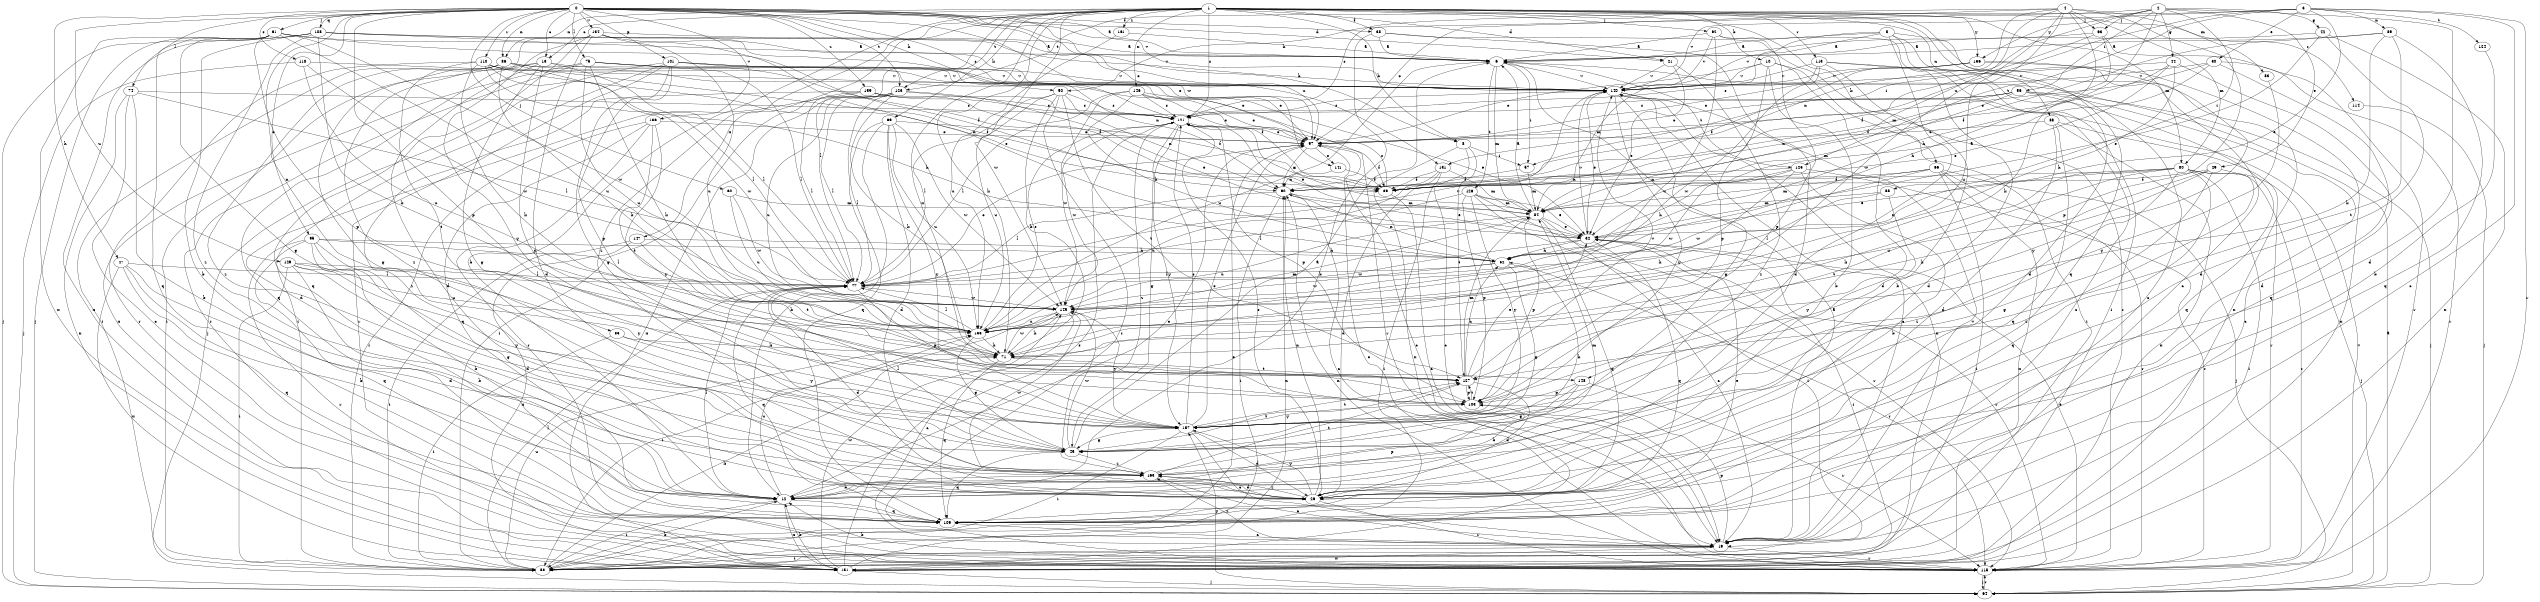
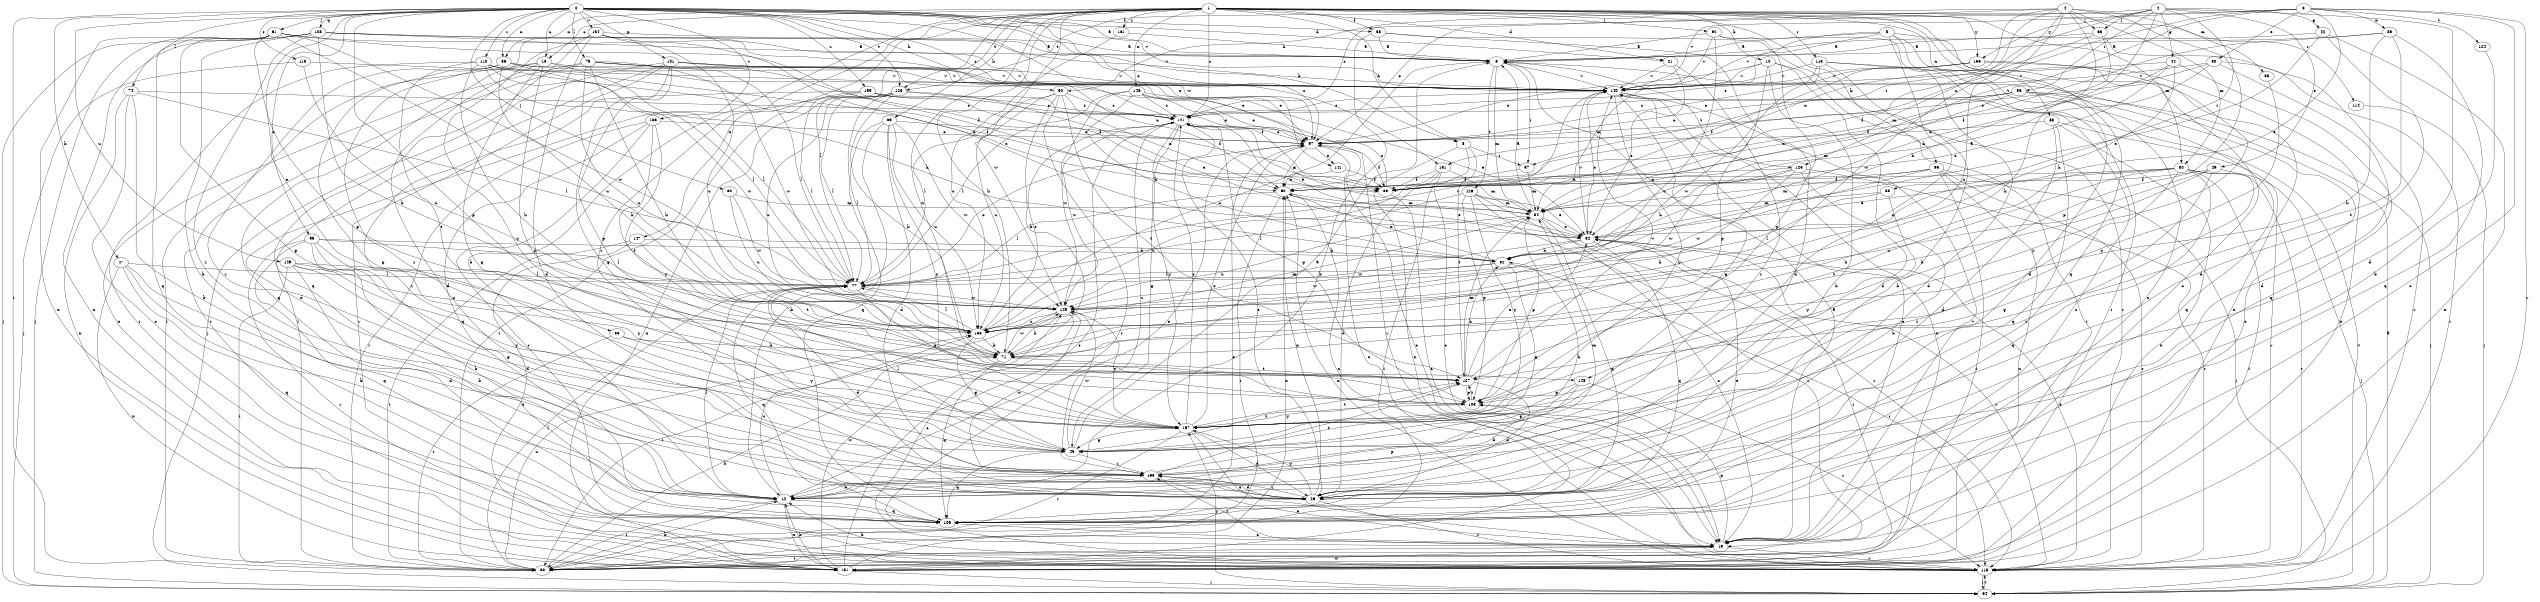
edge "118" -> "145": now "75" -> "145"
edge "86" -> "58": now "0" -> "58"
